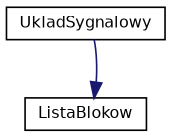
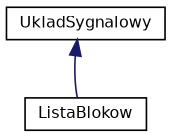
edge "UkladSygnalowy" -> "ListaBlokow": reversed
